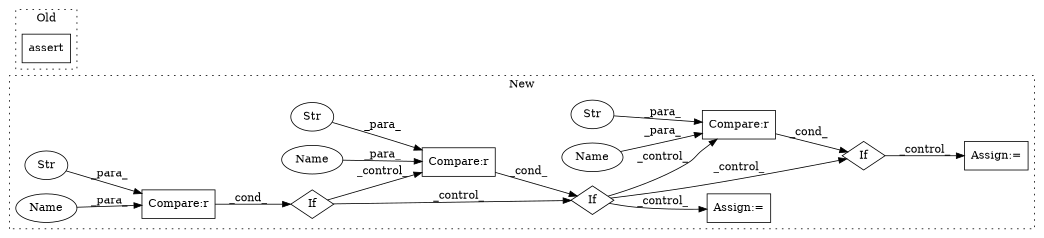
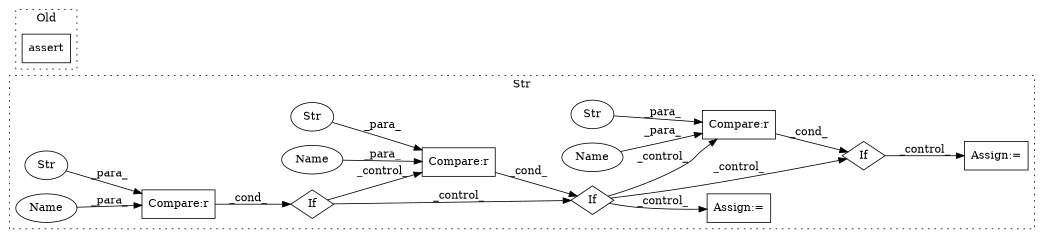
cluster "New": label "New" -> "Str"
